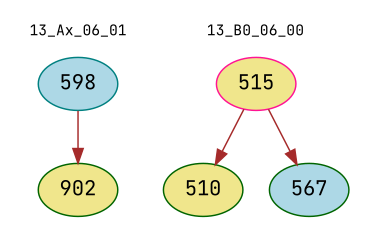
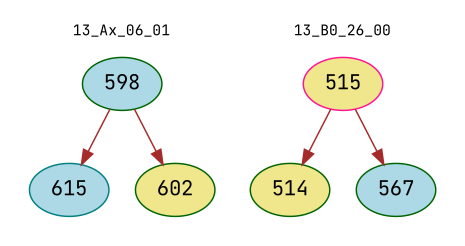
cluster "13_B0_06_00": label "13_B0_06_00" -> "13_B0_26_00"
node "598": color teal -> darkgreen
node "615": added
node "902": label "902" -> "602"
node "510": label "510" -> "514"
